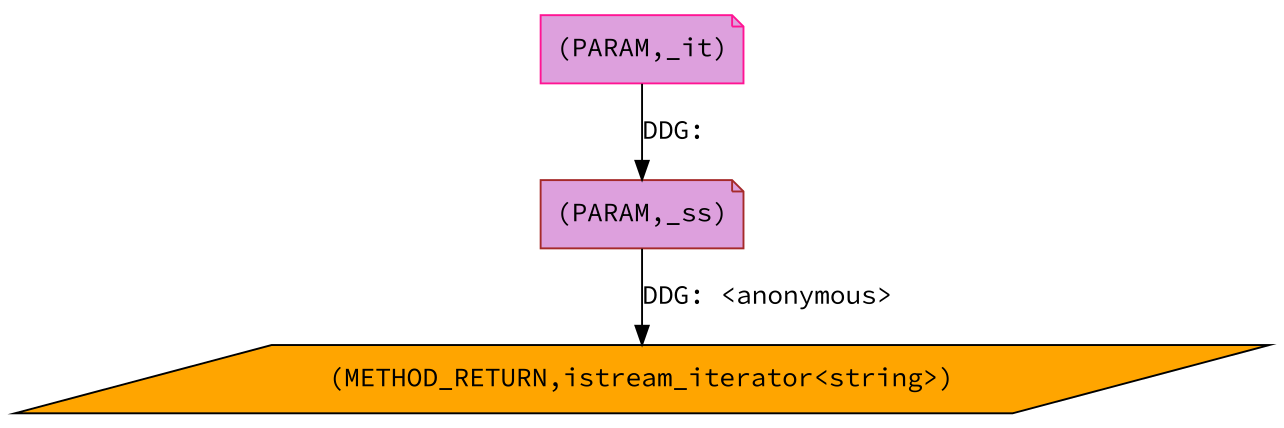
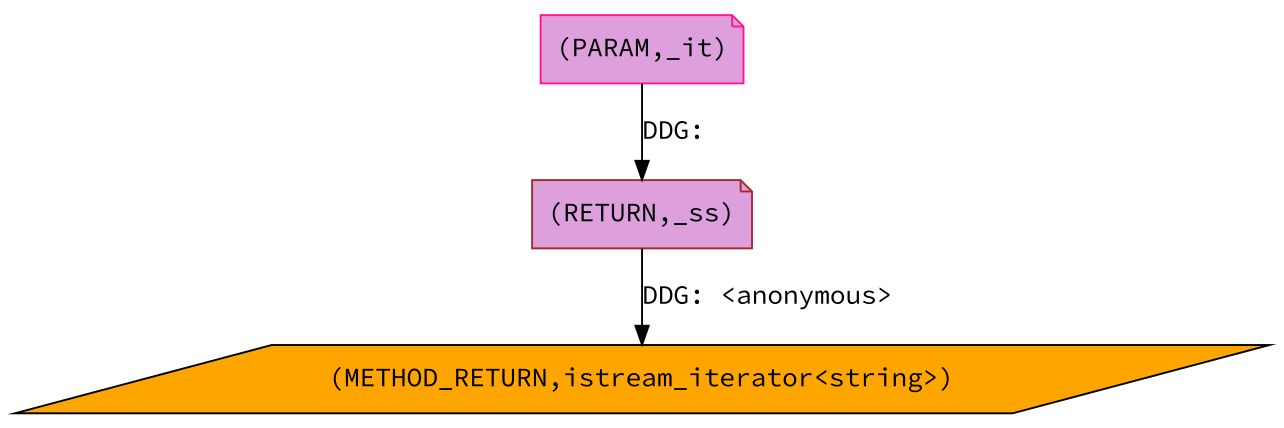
node "(PARAM,_ss)": label "(PARAM,_ss)" -> "(RETURN,_ss)"
